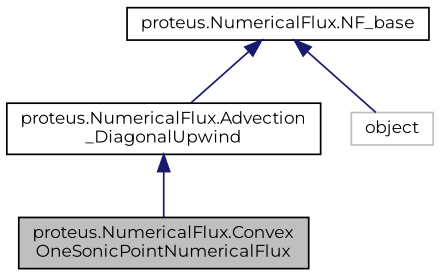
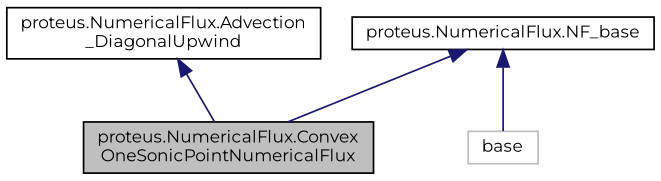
edge "proteus.NumericalFlux.Advection _DiagonalUpwind" -> "proteus.NumericalFlux.NF_base": now "proteus.NumericalFlux.Convex OneSonicPointNumericalFlux" -> "proteus.NumericalFlux.NF_base"
node "object": label "object" -> "base"
